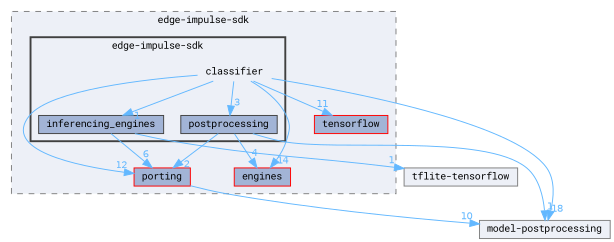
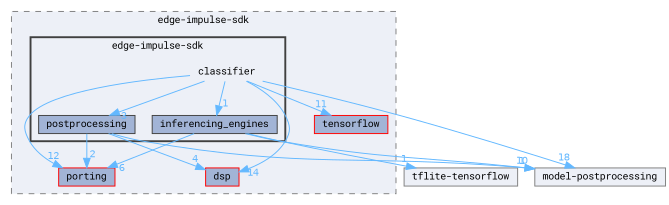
node "engines": label "engines" -> "dsp"
edge "porting" -> "model-postprocessing": now "inferencing_engines" -> "model-postprocessing"
